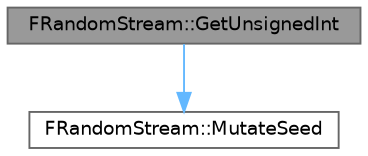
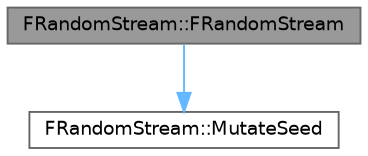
node "FRandomStream::GetUnsignedInt": label "FRandomStream::GetUnsignedInt" -> "FRandomStream::FRandomStream"
